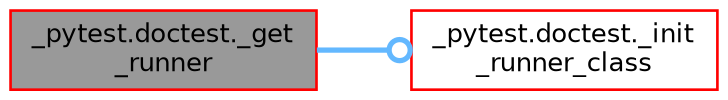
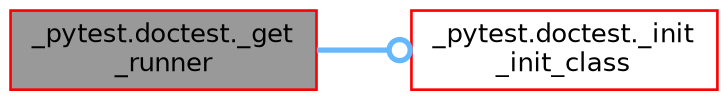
node "_pytest.doctest._init _runner_class": label "_pytest.doctest._init _runner_class" -> "_pytest.doctest._init _init_class"
